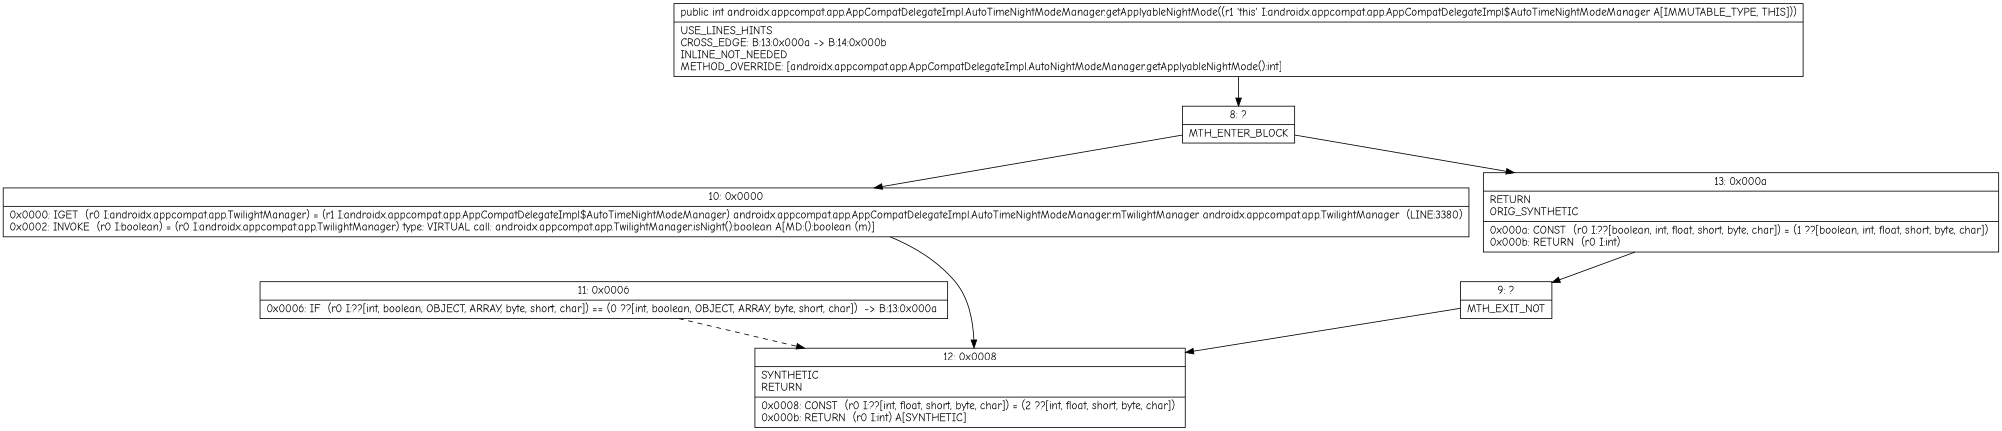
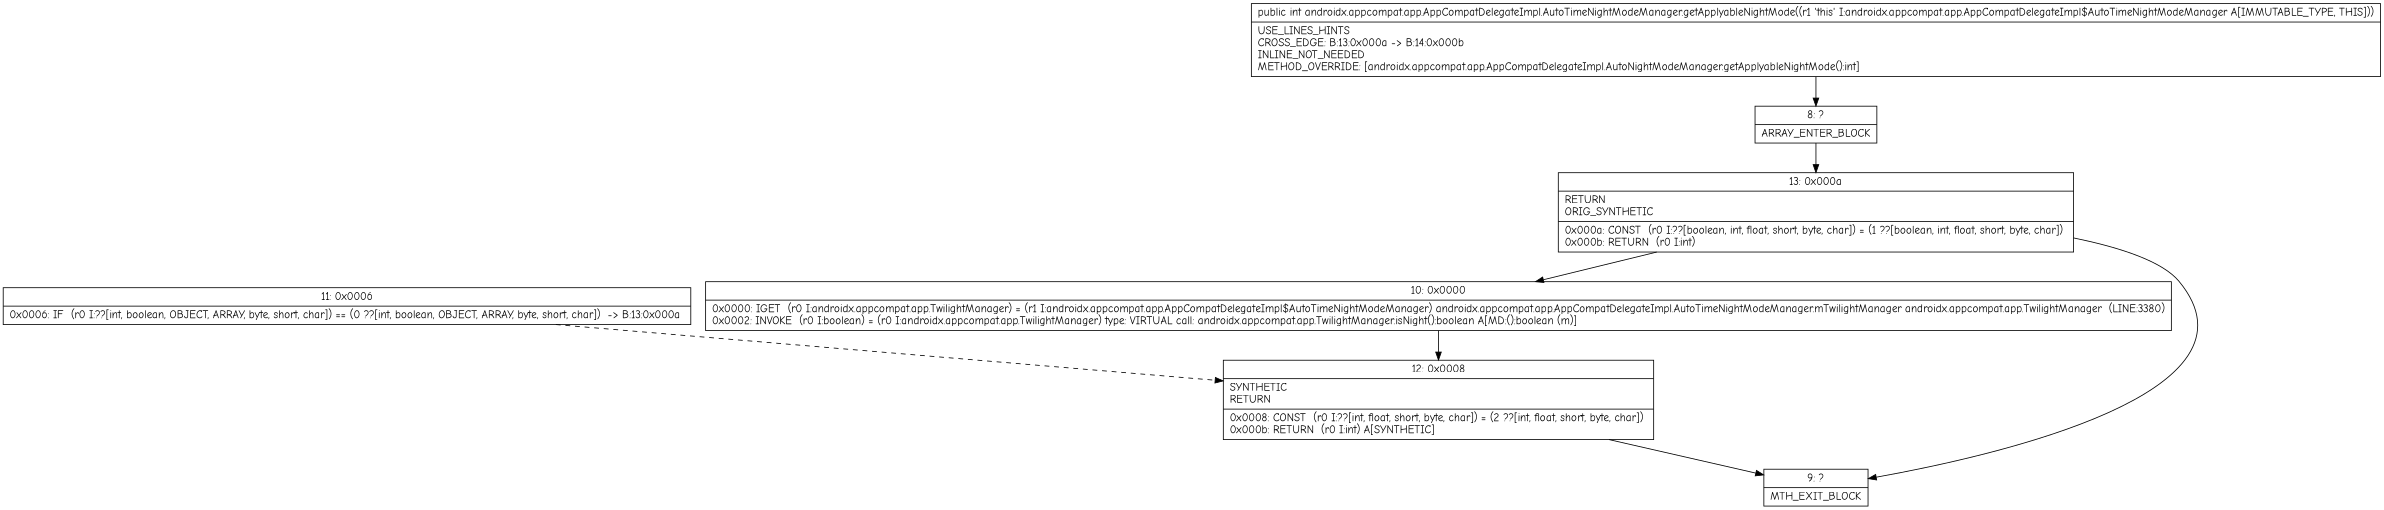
node "8: ?": text "MTH_ENTER_BLOCK" -> "ARRAY_ENTER_BLOCK"
edge "8: ?" -> "10: 0x0000": now "13: 0x000a" -> "10: 0x0000"
node "9: ?": text "MTH_EXIT_NOT" -> "MTH_EXIT_BLOCK"
edge "9: ?" -> "12: 0x0008": reversed
